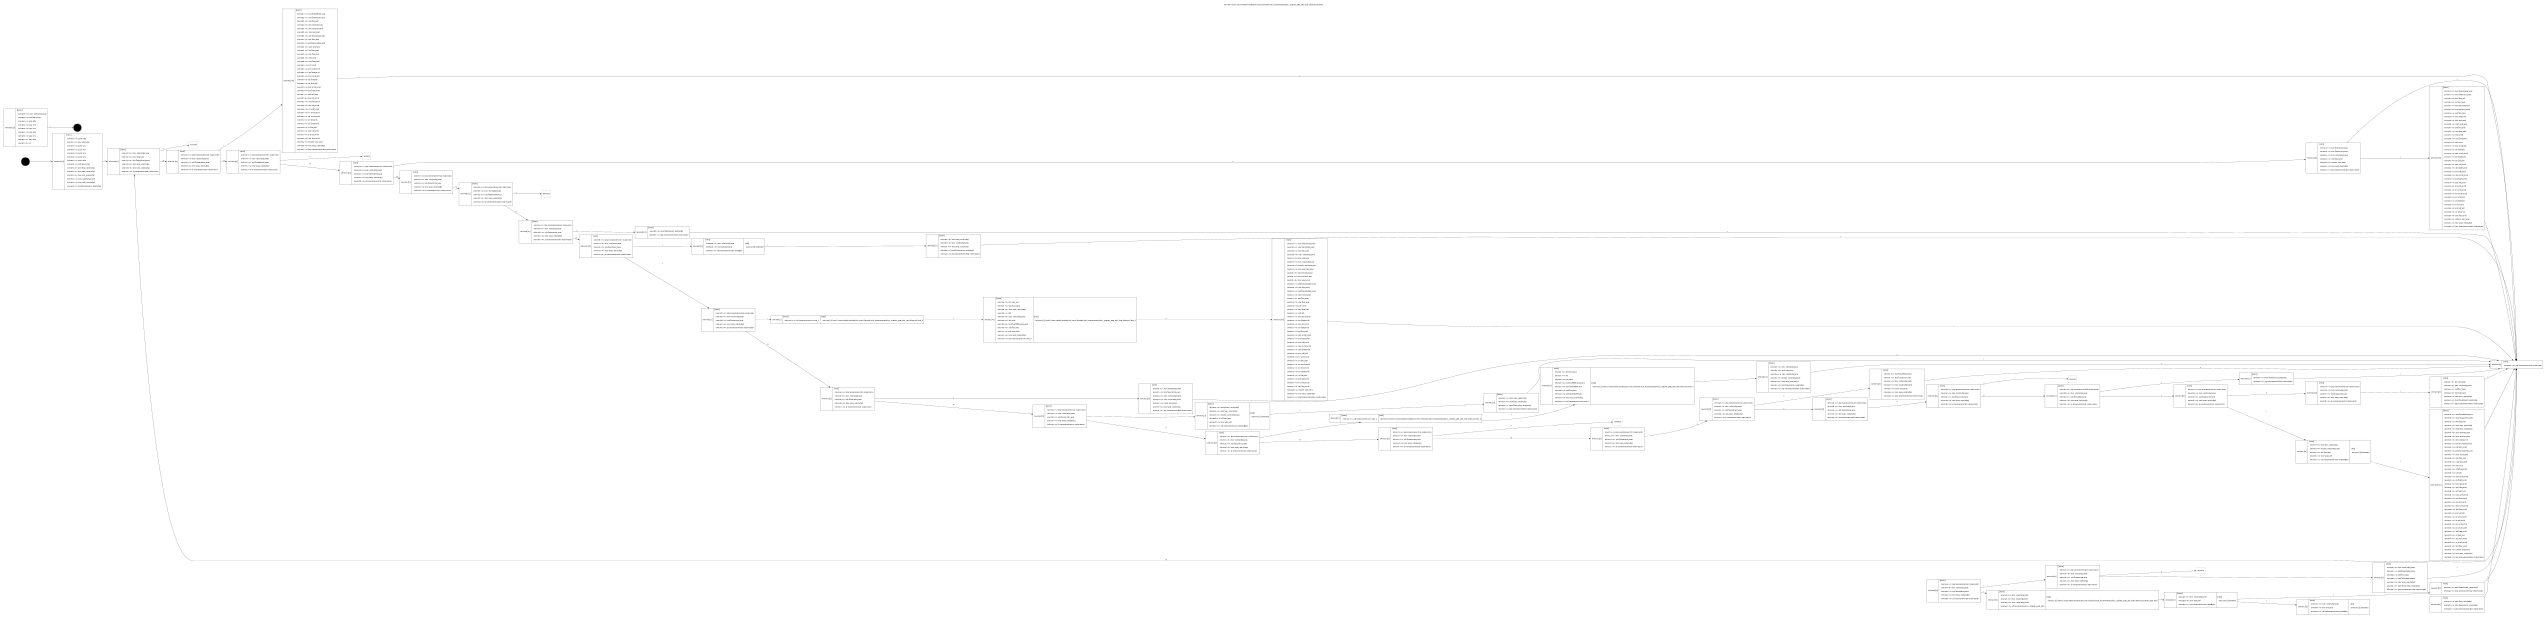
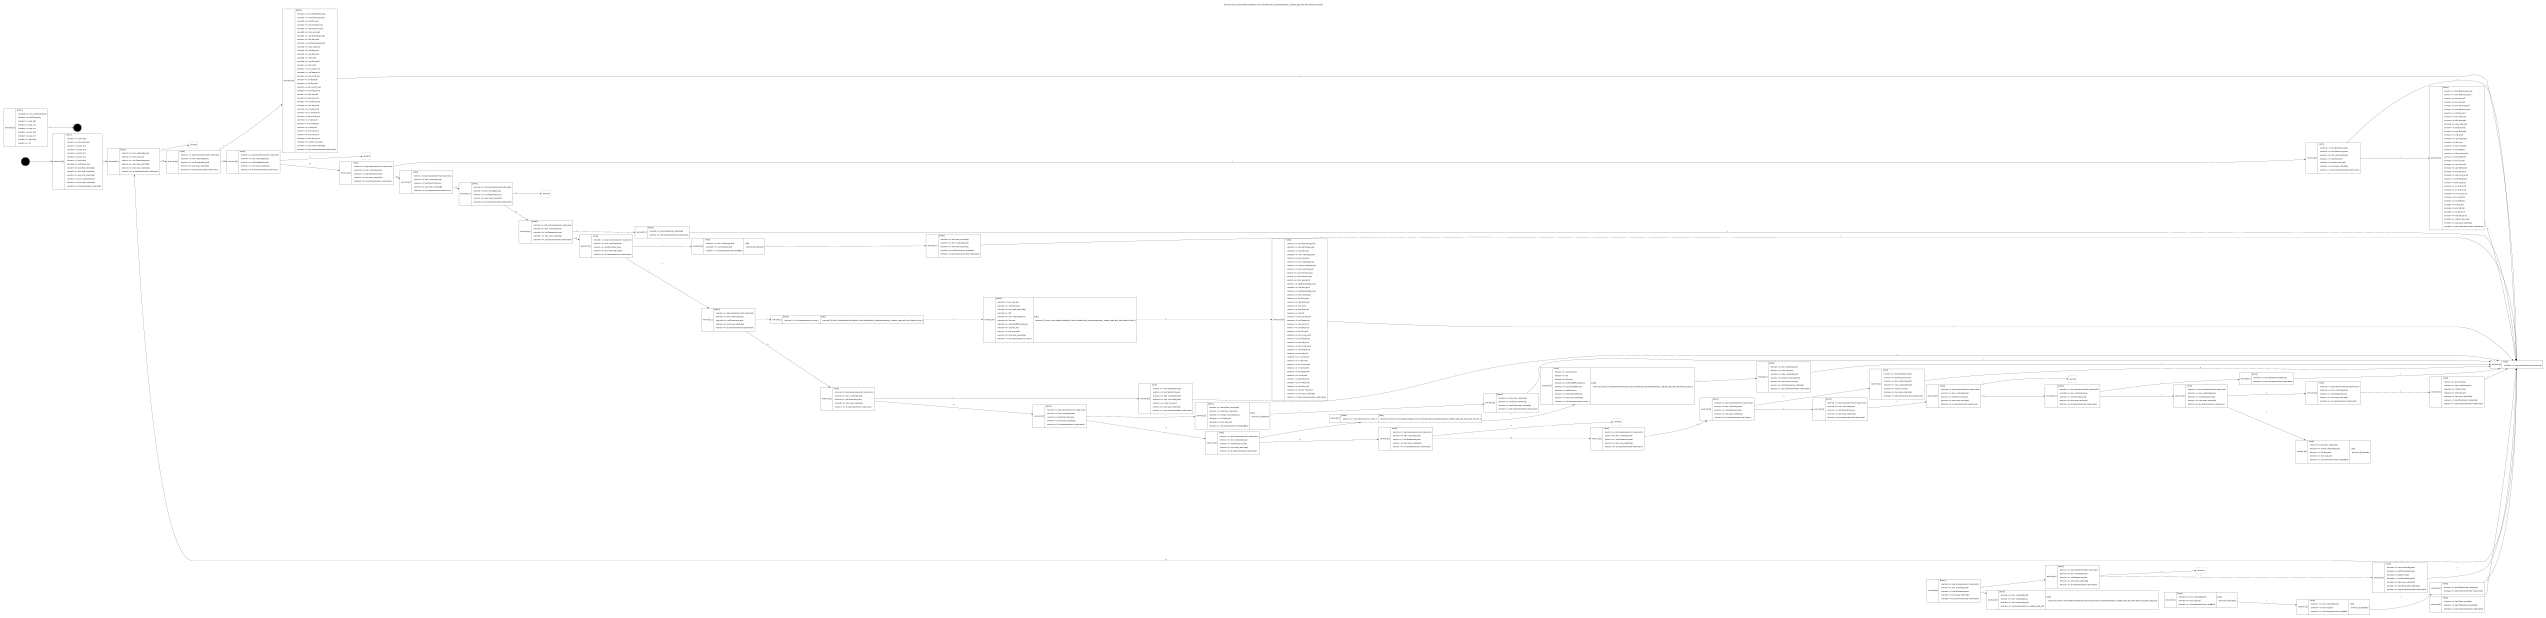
node "0x401948 [163]": removed
edge "0x401a89 [12]" -> "0x401aa1 [12]": now "0x401a95 [12]" -> "0x401aa1 [12]"
edge "0x401a78 [17]" -> "0x401a89 [12]": removed, label "1"
